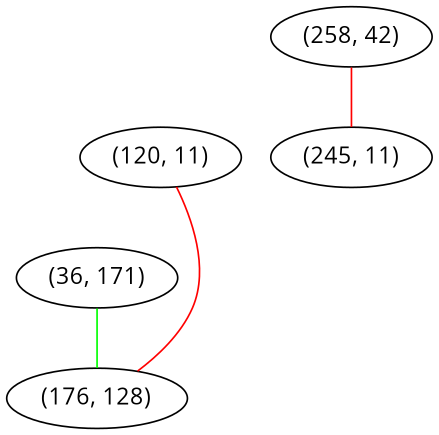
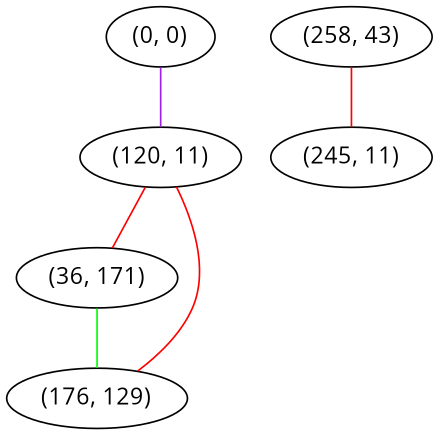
node "(0, 0)": added
node "(258, 42)": label "(258, 42)" -> "(258, 43)"
edge "(120, 11)" -- "(36, 171)": added
node "(176, 128)": label "(176, 128)" -> "(176, 129)"
